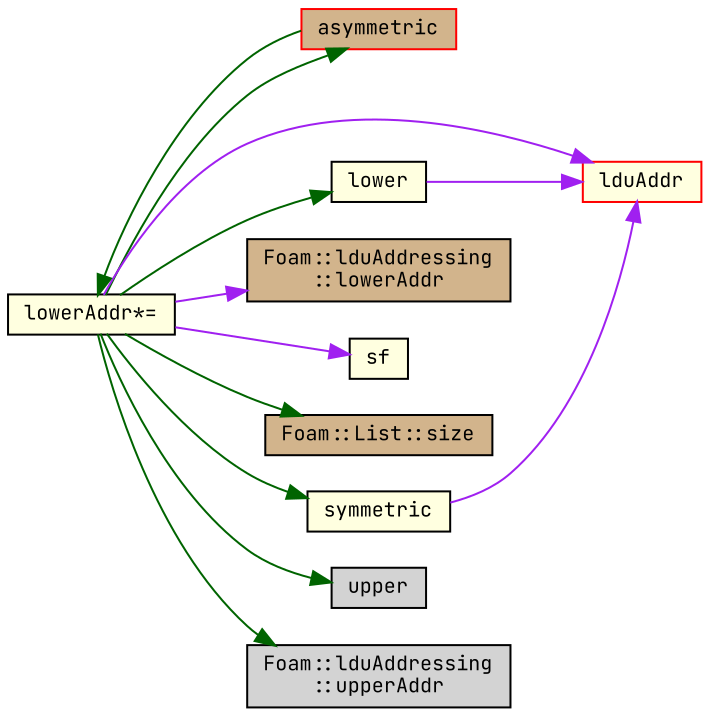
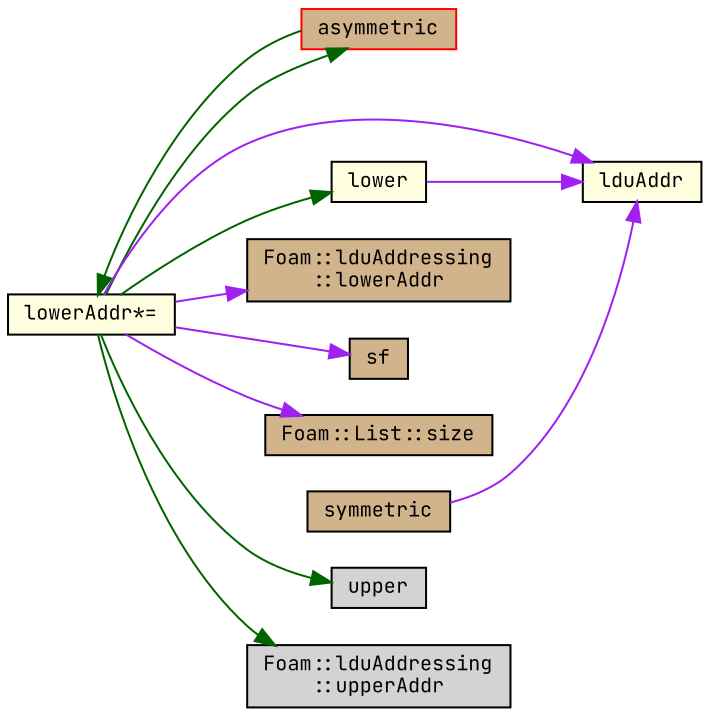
node "lduAddr": color red -> black
node "sf": fillcolor lightyellow -> tan
edge "lowerAddr*=" -> "Foam::List::size": color darkgreen -> purple
edge "lowerAddr*=" -> "symmetric": removed
node "symmetric": fillcolor lightyellow -> tan
